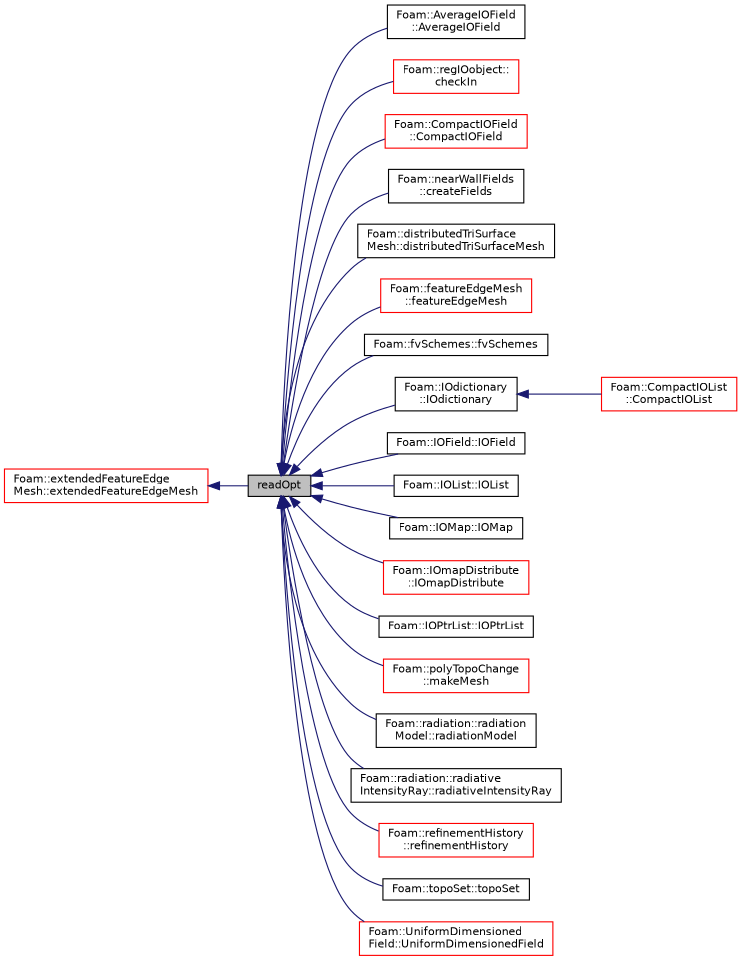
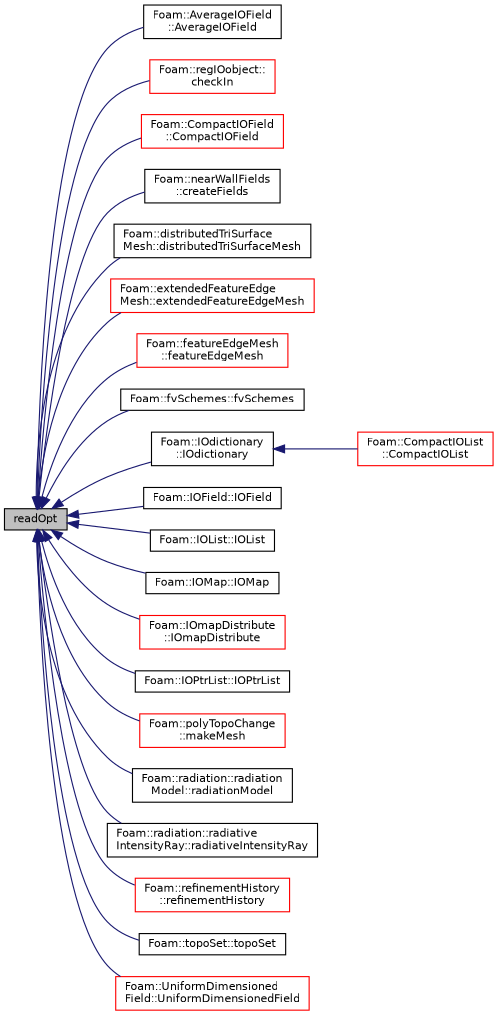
edge "readOpt" -> "Foam::extendedFeatureEdge Mesh::extendedFeatureEdgeMesh": reversed
